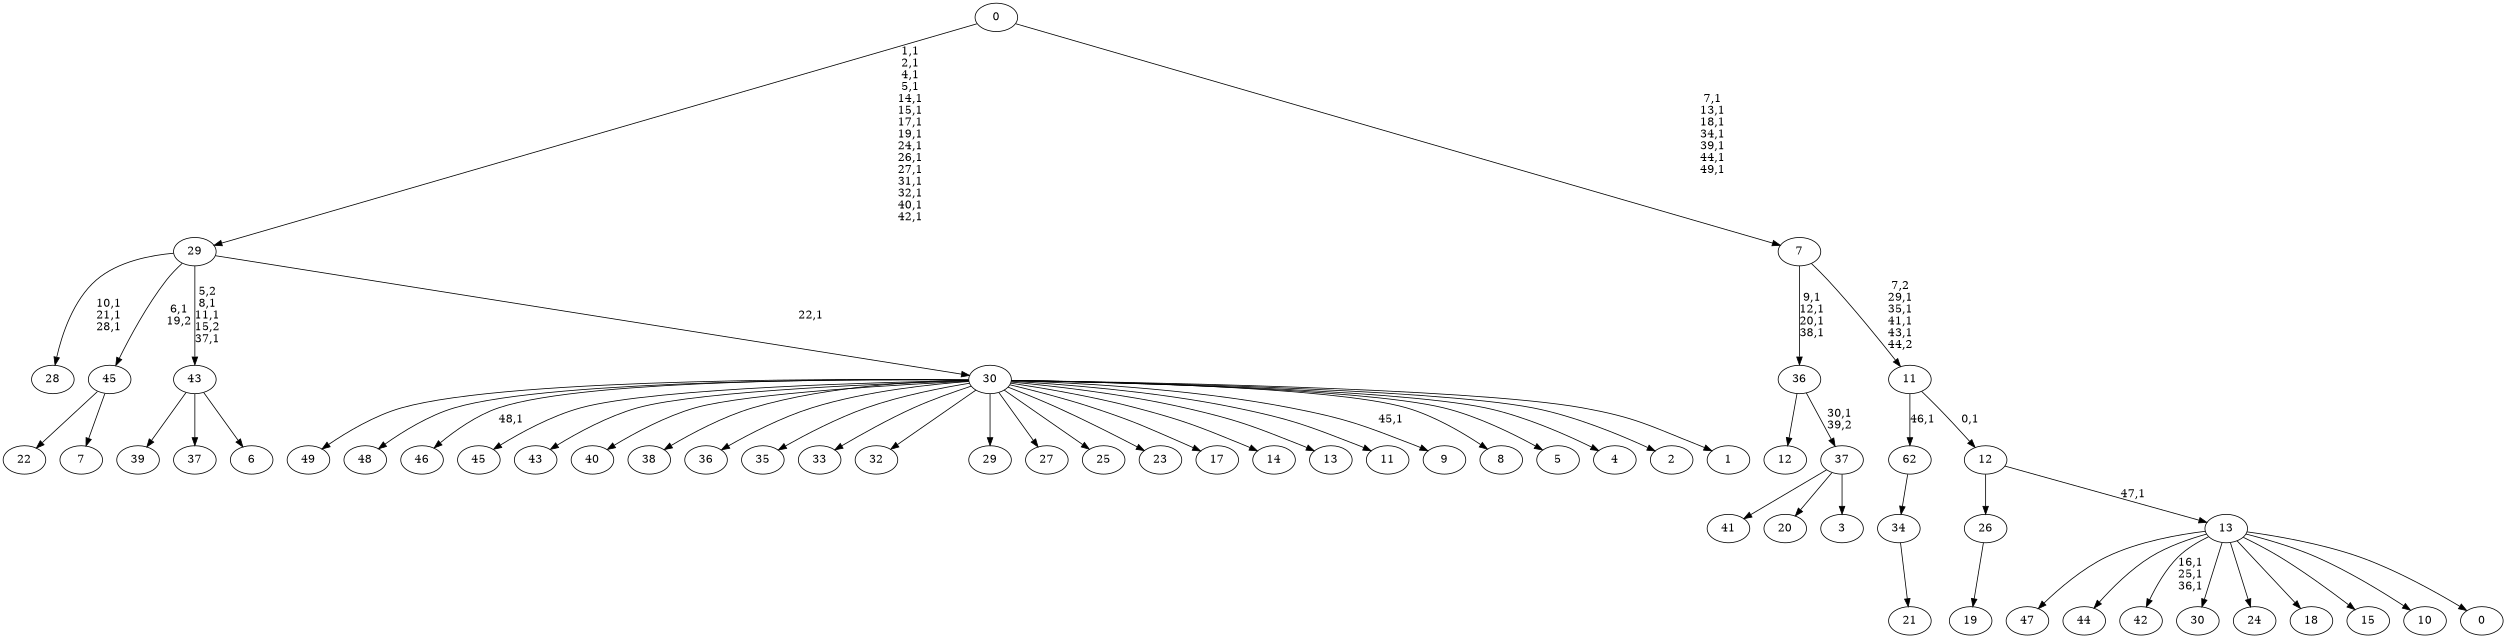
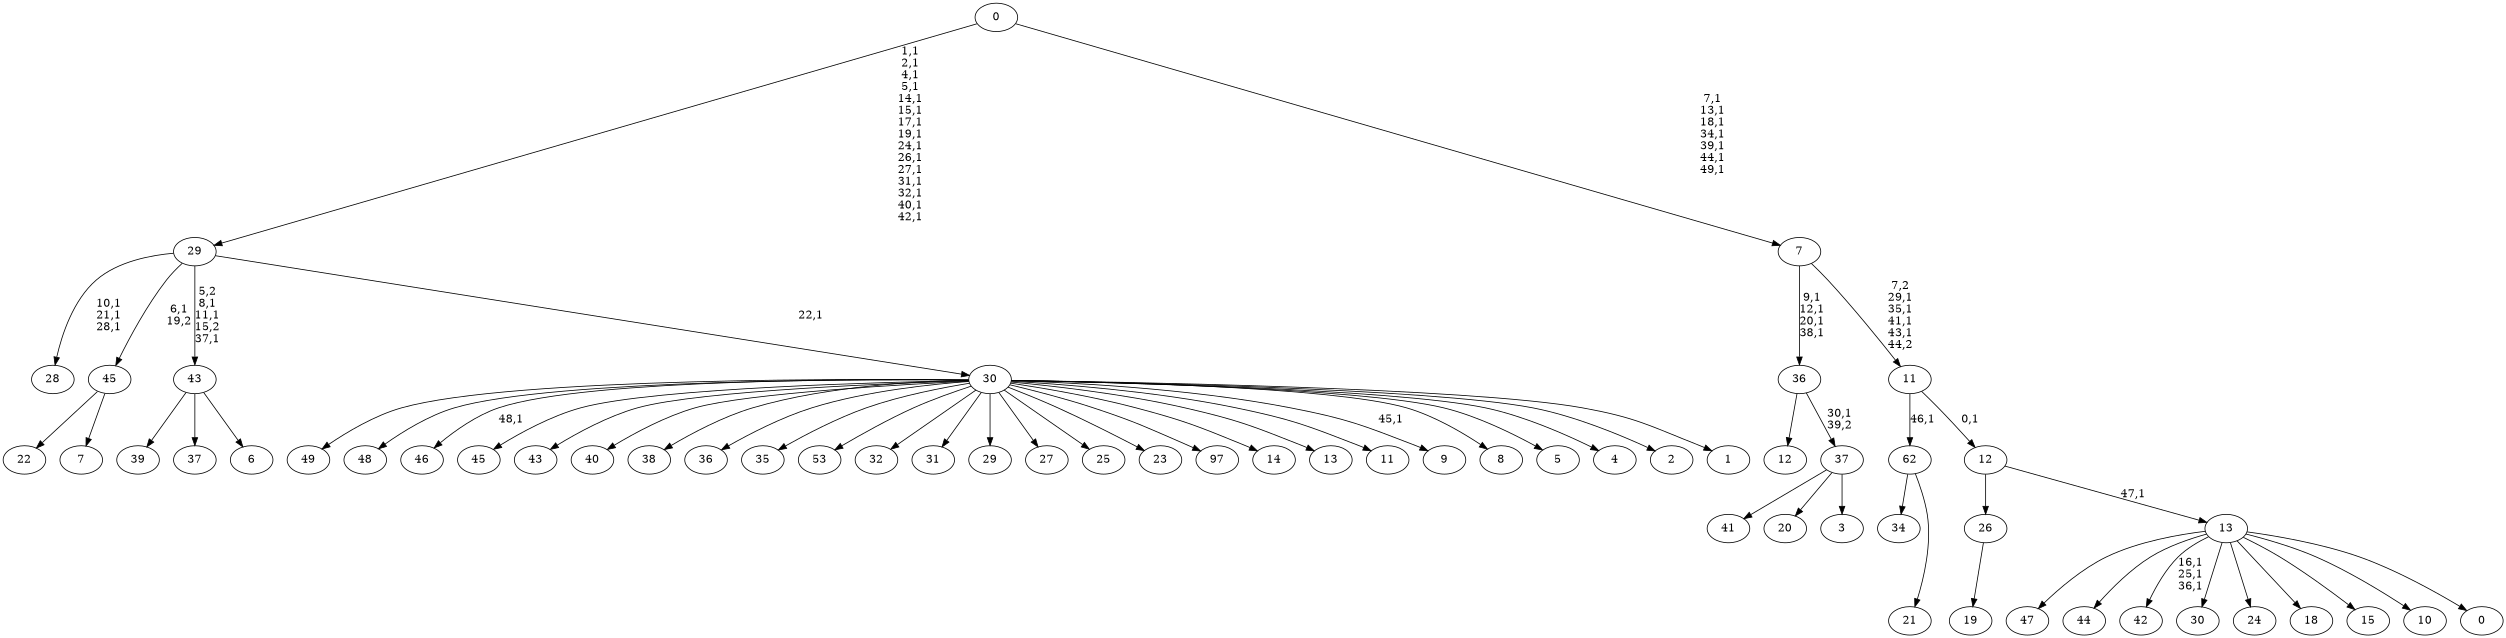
node "33": label "33" -> "53"
node "31": added
node "17": label "17" -> "97"
edge "34" -> "21": now "62" -> "21"
